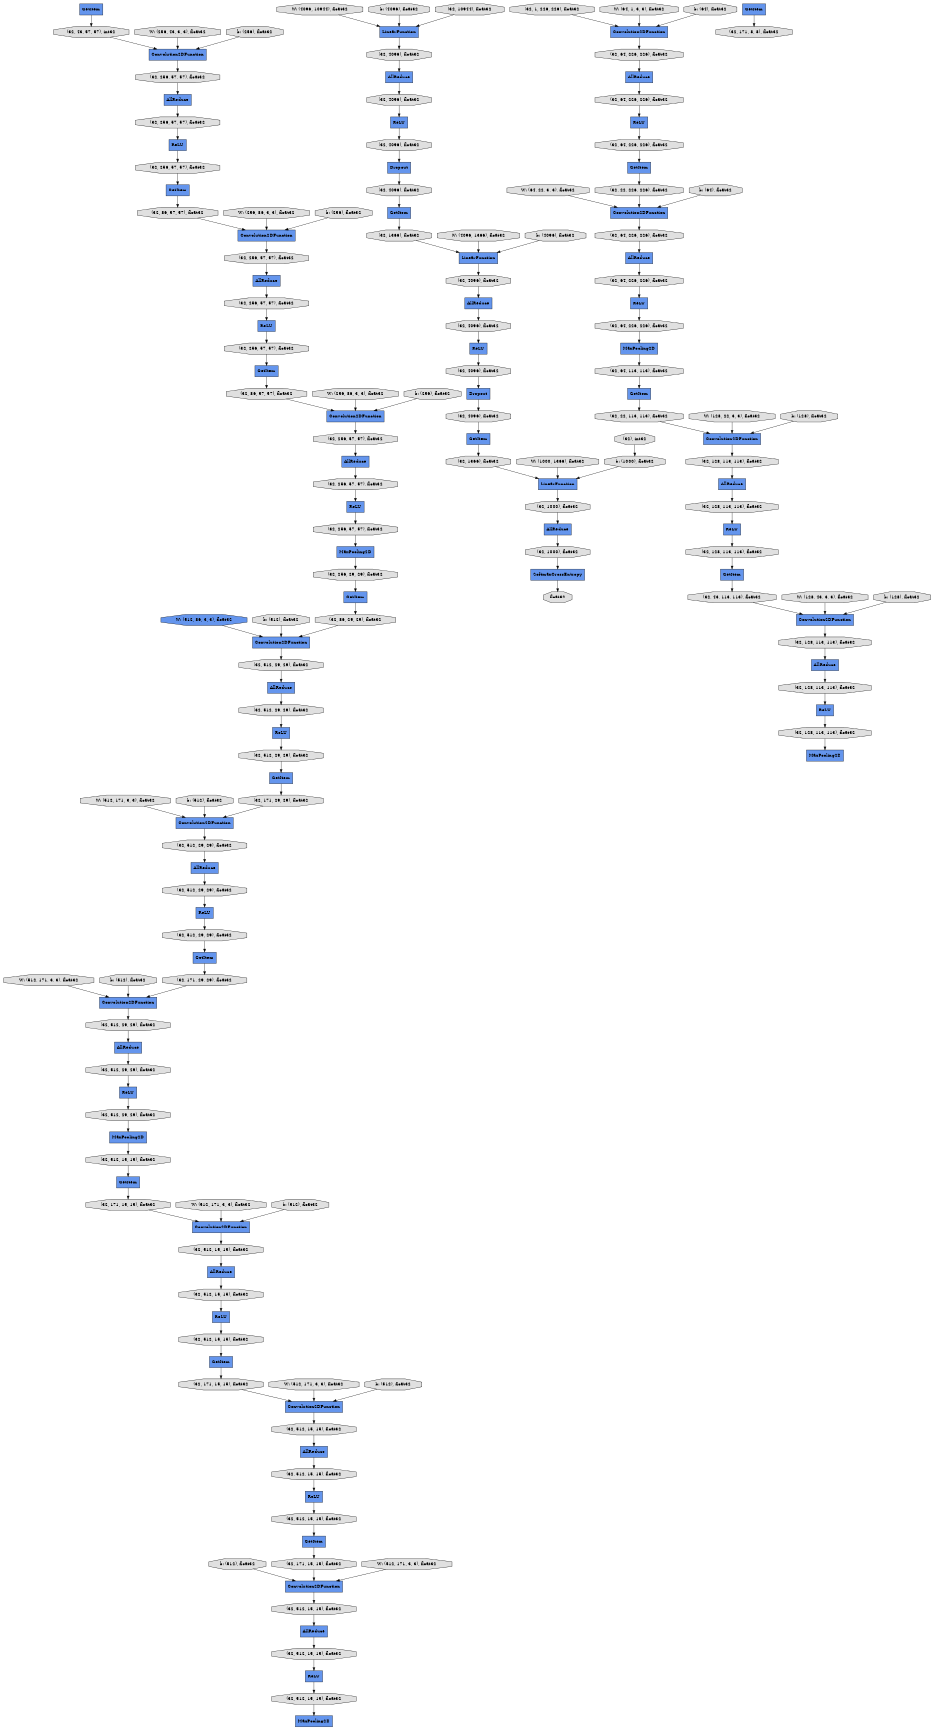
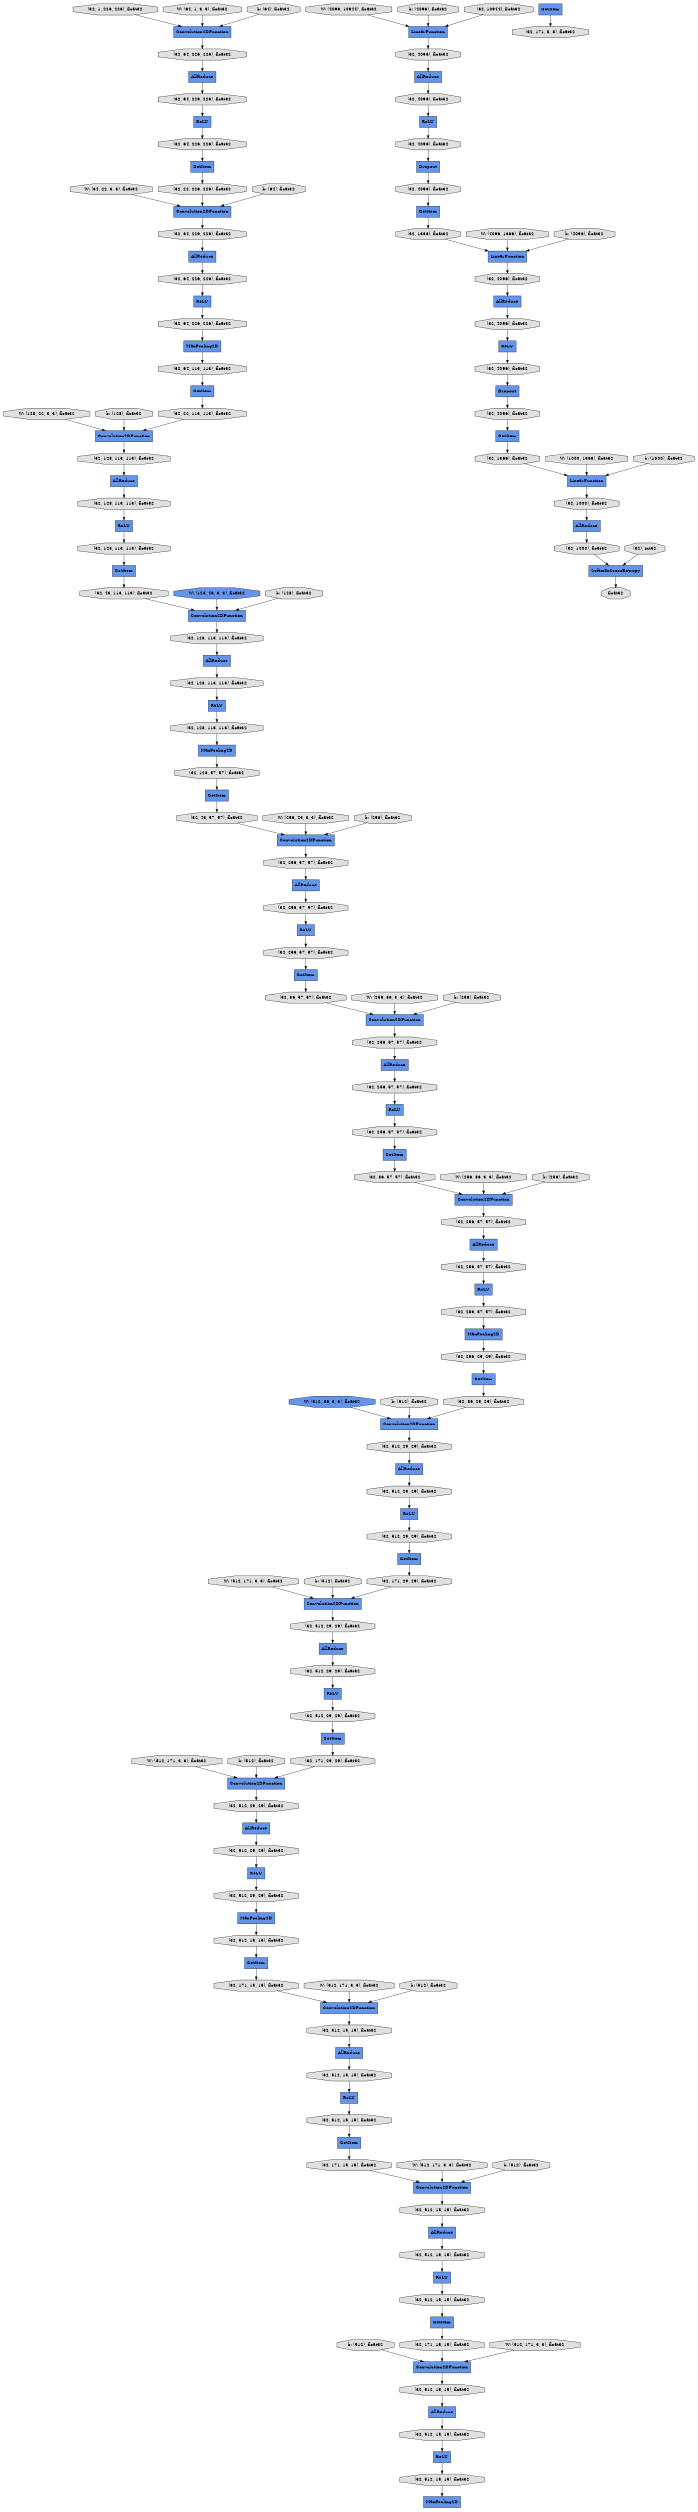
node "(32, 43, 57, 57), int32": label "(32, 43, 57, 57), int32" -> "(32, 43, 57, 57), float32"
edge "(32), int32" -> "b: (1000), float32": now "(32), int32" -> "SoftmaxCrossEntropy"
node "W: (128, 43, 3, 3), float32": fillcolor #e0e0e0 -> #6495ed
node "(32, 128, 57, 57), float32": added
